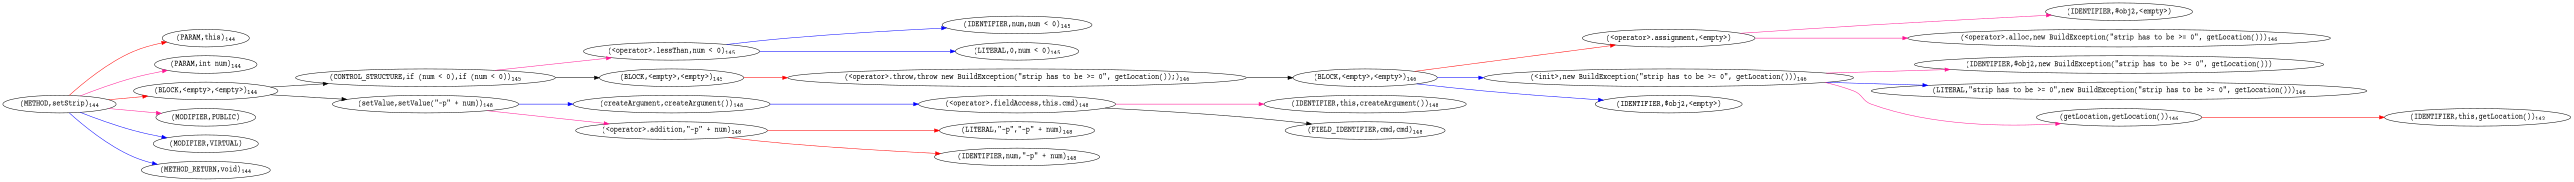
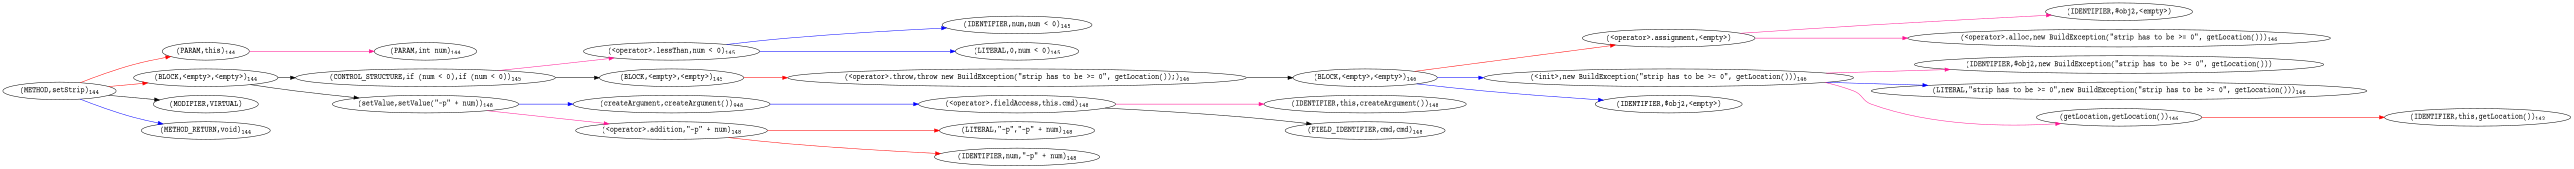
edge "(METHOD,setStrip)" -> "(PARAM,int num)": now "(PARAM,this)" -> "(PARAM,int num)"
node "(createArgument,createArgument())": text "148" -> "948"
node "(MODIFIER,PUBLIC)": removed
edge "(METHOD,setStrip)" -> "(MODIFIER,VIRTUAL)": color blue -> black
